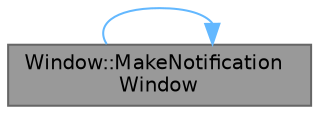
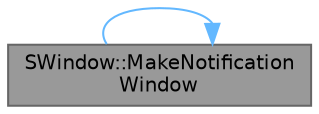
node "Window::MakeNotification Window": label "Window::MakeNotification Window" -> "SWindow::MakeNotification Window"
